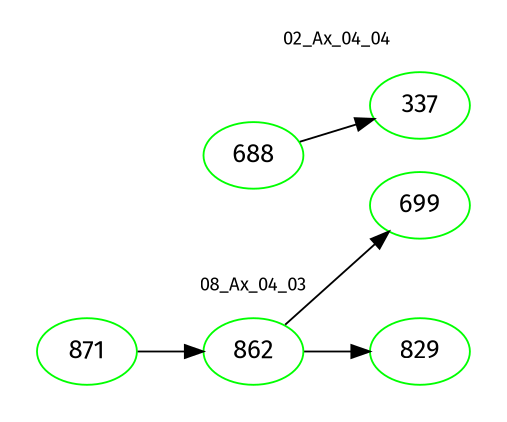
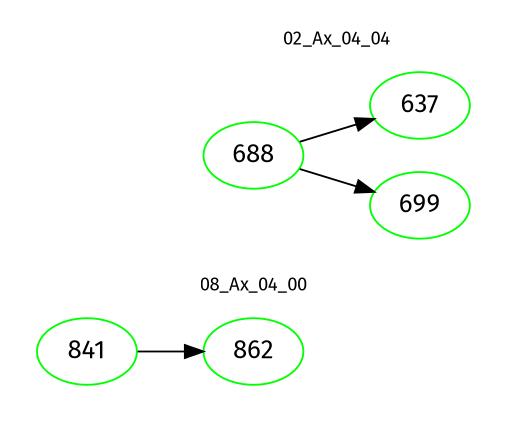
node "337": label "337" -> "637"
edge "862" -> "699": now "688" -> "699"
cluster "08_Ax_04_03": label "08_Ax_04_03" -> "08_Ax_04_00"
node "871": label "871" -> "841"
node "829": removed
